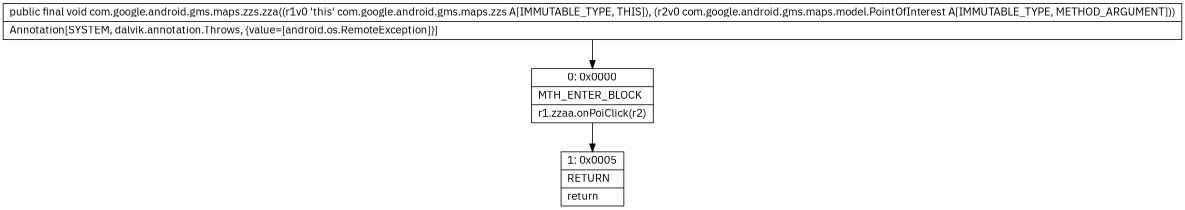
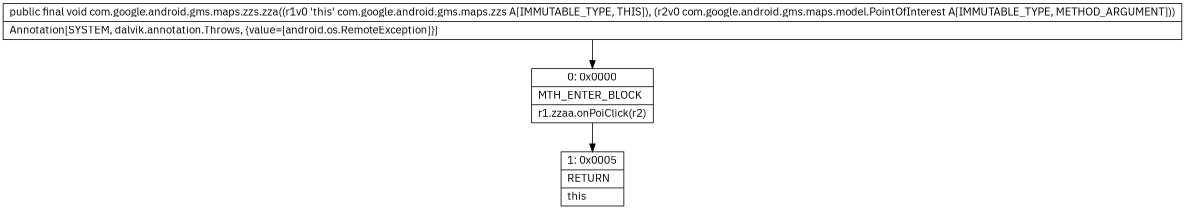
node "1: 0x0005": text "return" -> "this"
